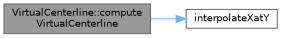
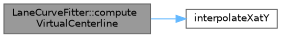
node "VirtualCenterline::compute VirtualCenterline": label "VirtualCenterline::compute VirtualCenterline" -> "LaneCurveFitter::compute VirtualCenterline"
